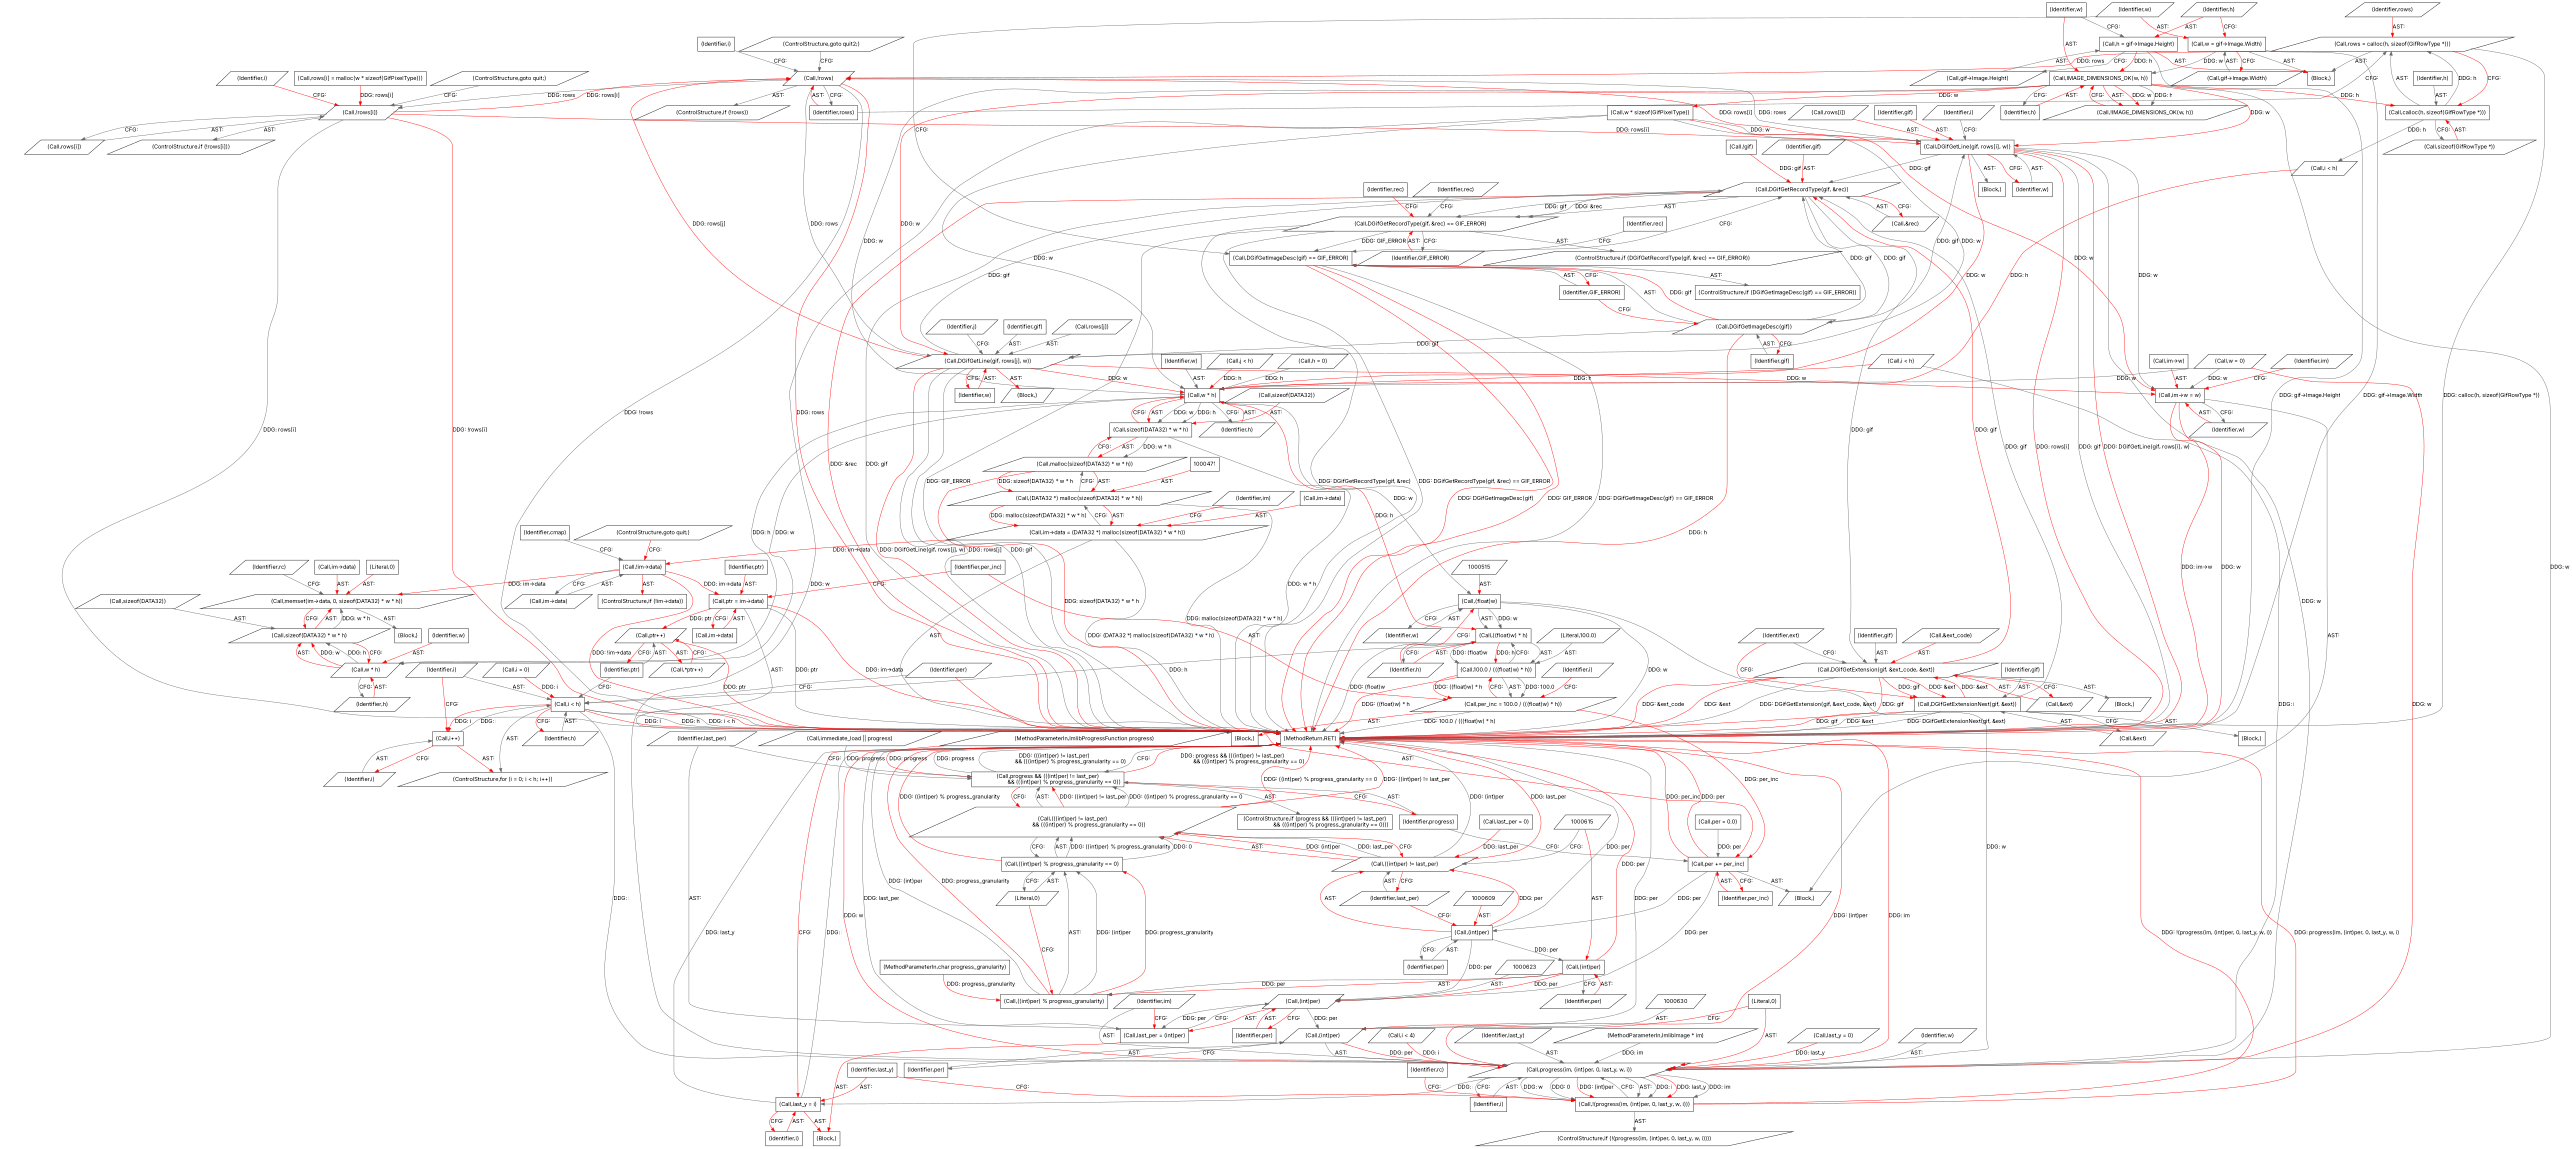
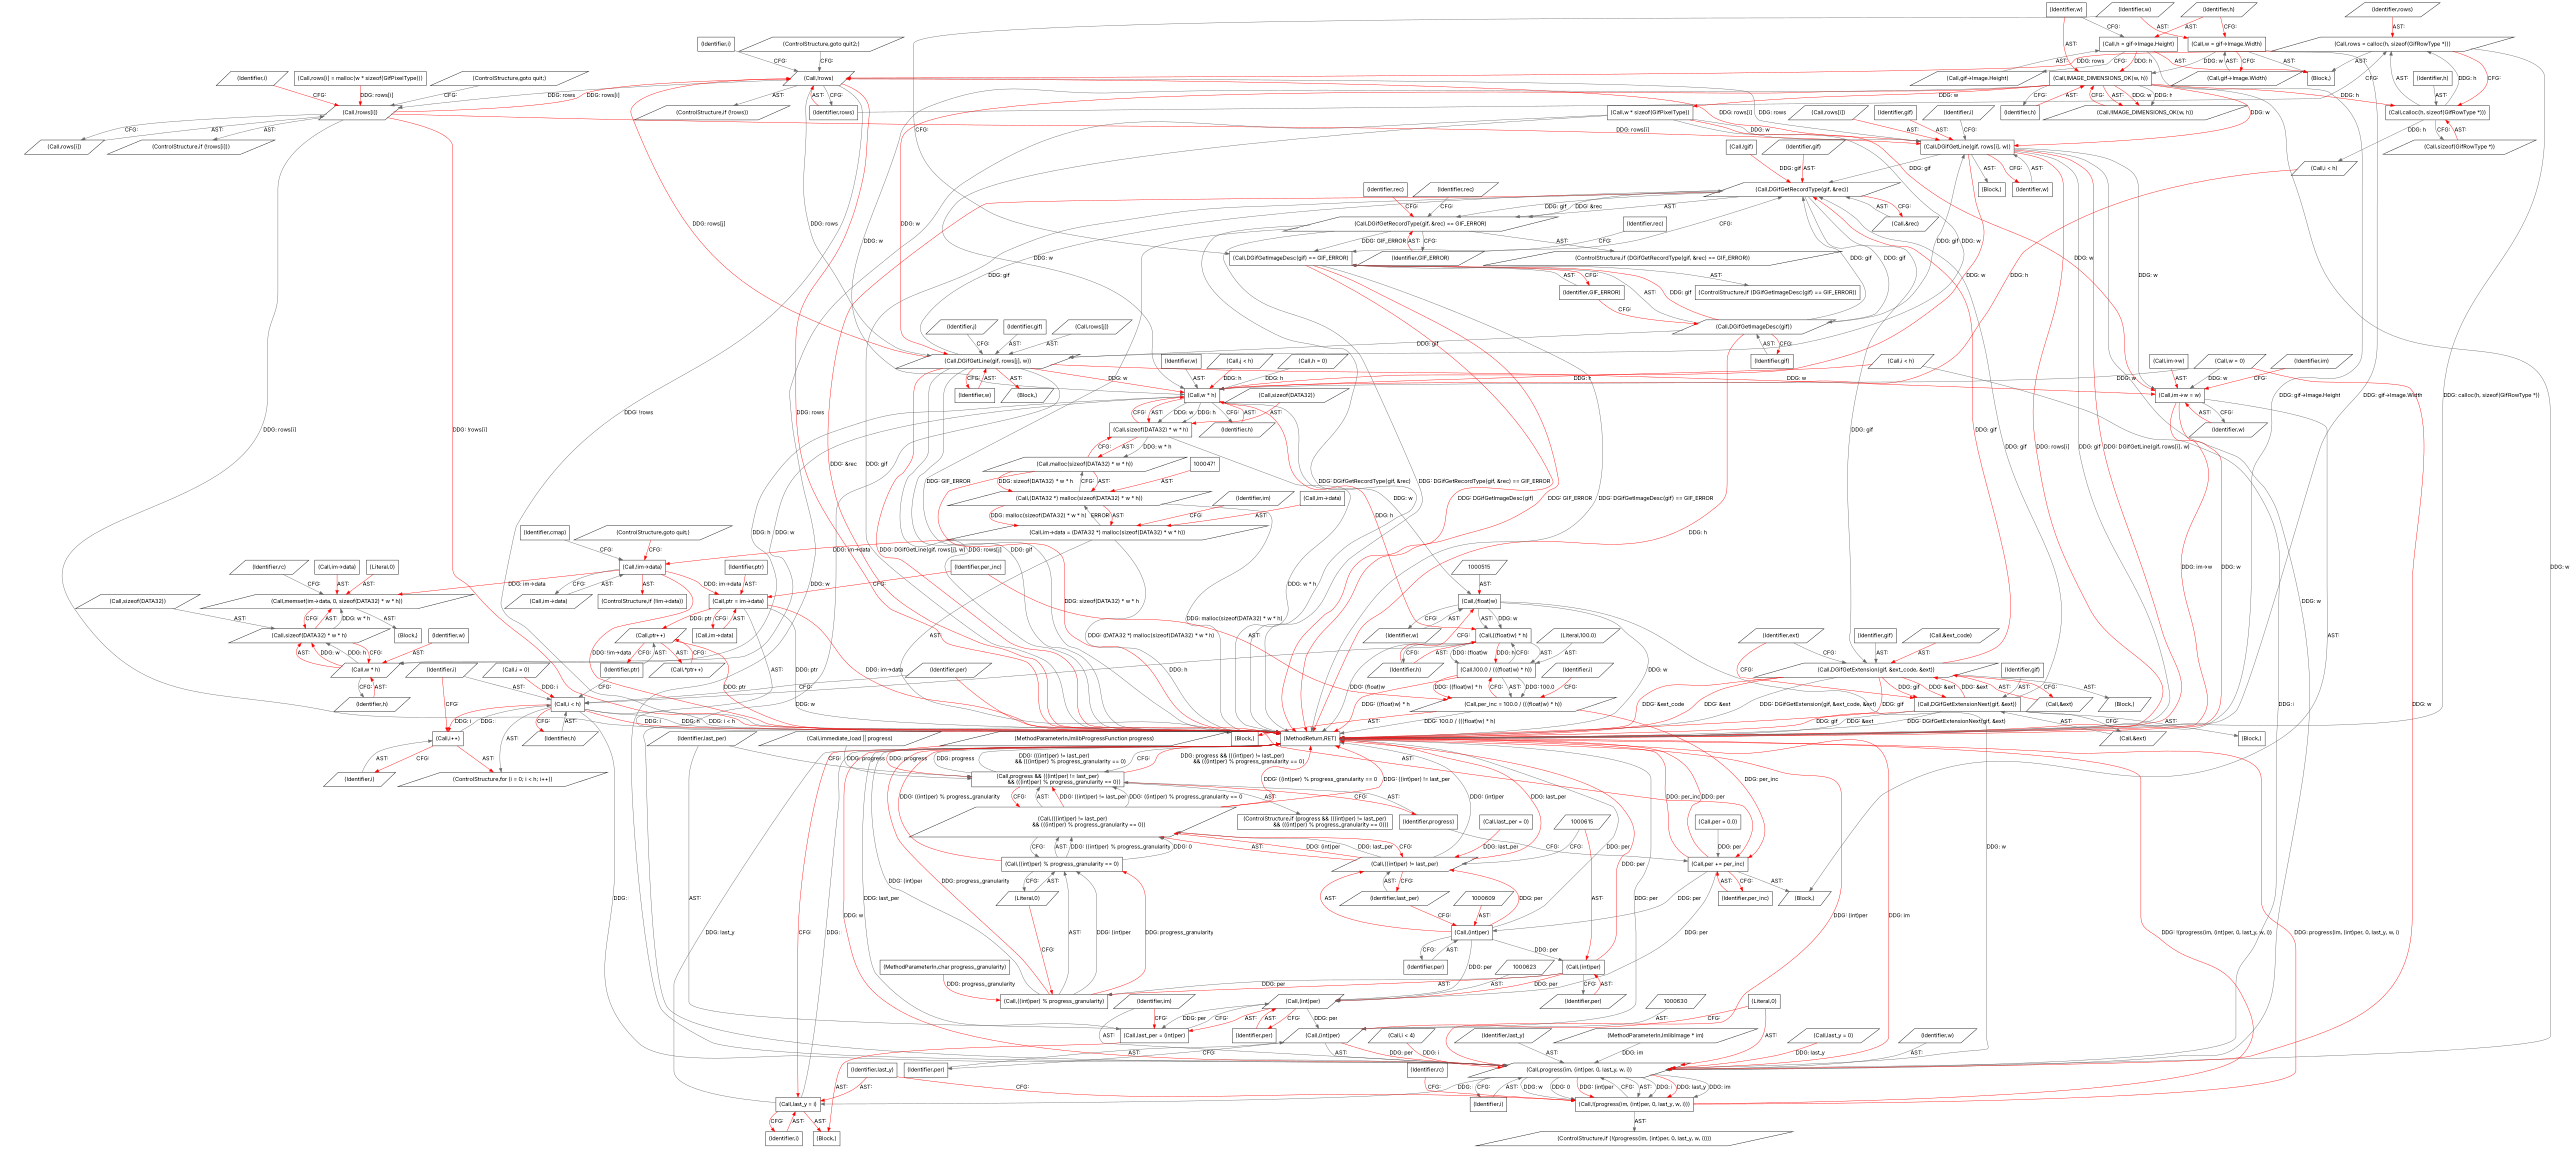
edge "(Call,im->data = (DATA32 *) malloc(sizeof(DATA32) * w * h))" -> "(Call,(DATA32 *) malloc(sizeof(DATA32) * w * h))": label "CFG: " -> "ERROR: "
edge "(Call,DGifGetLine(gif, rows[j], w))" -> "(Call,progress(im, (int)per, 0, last_y, w, i))": added, label "DDG: w"
